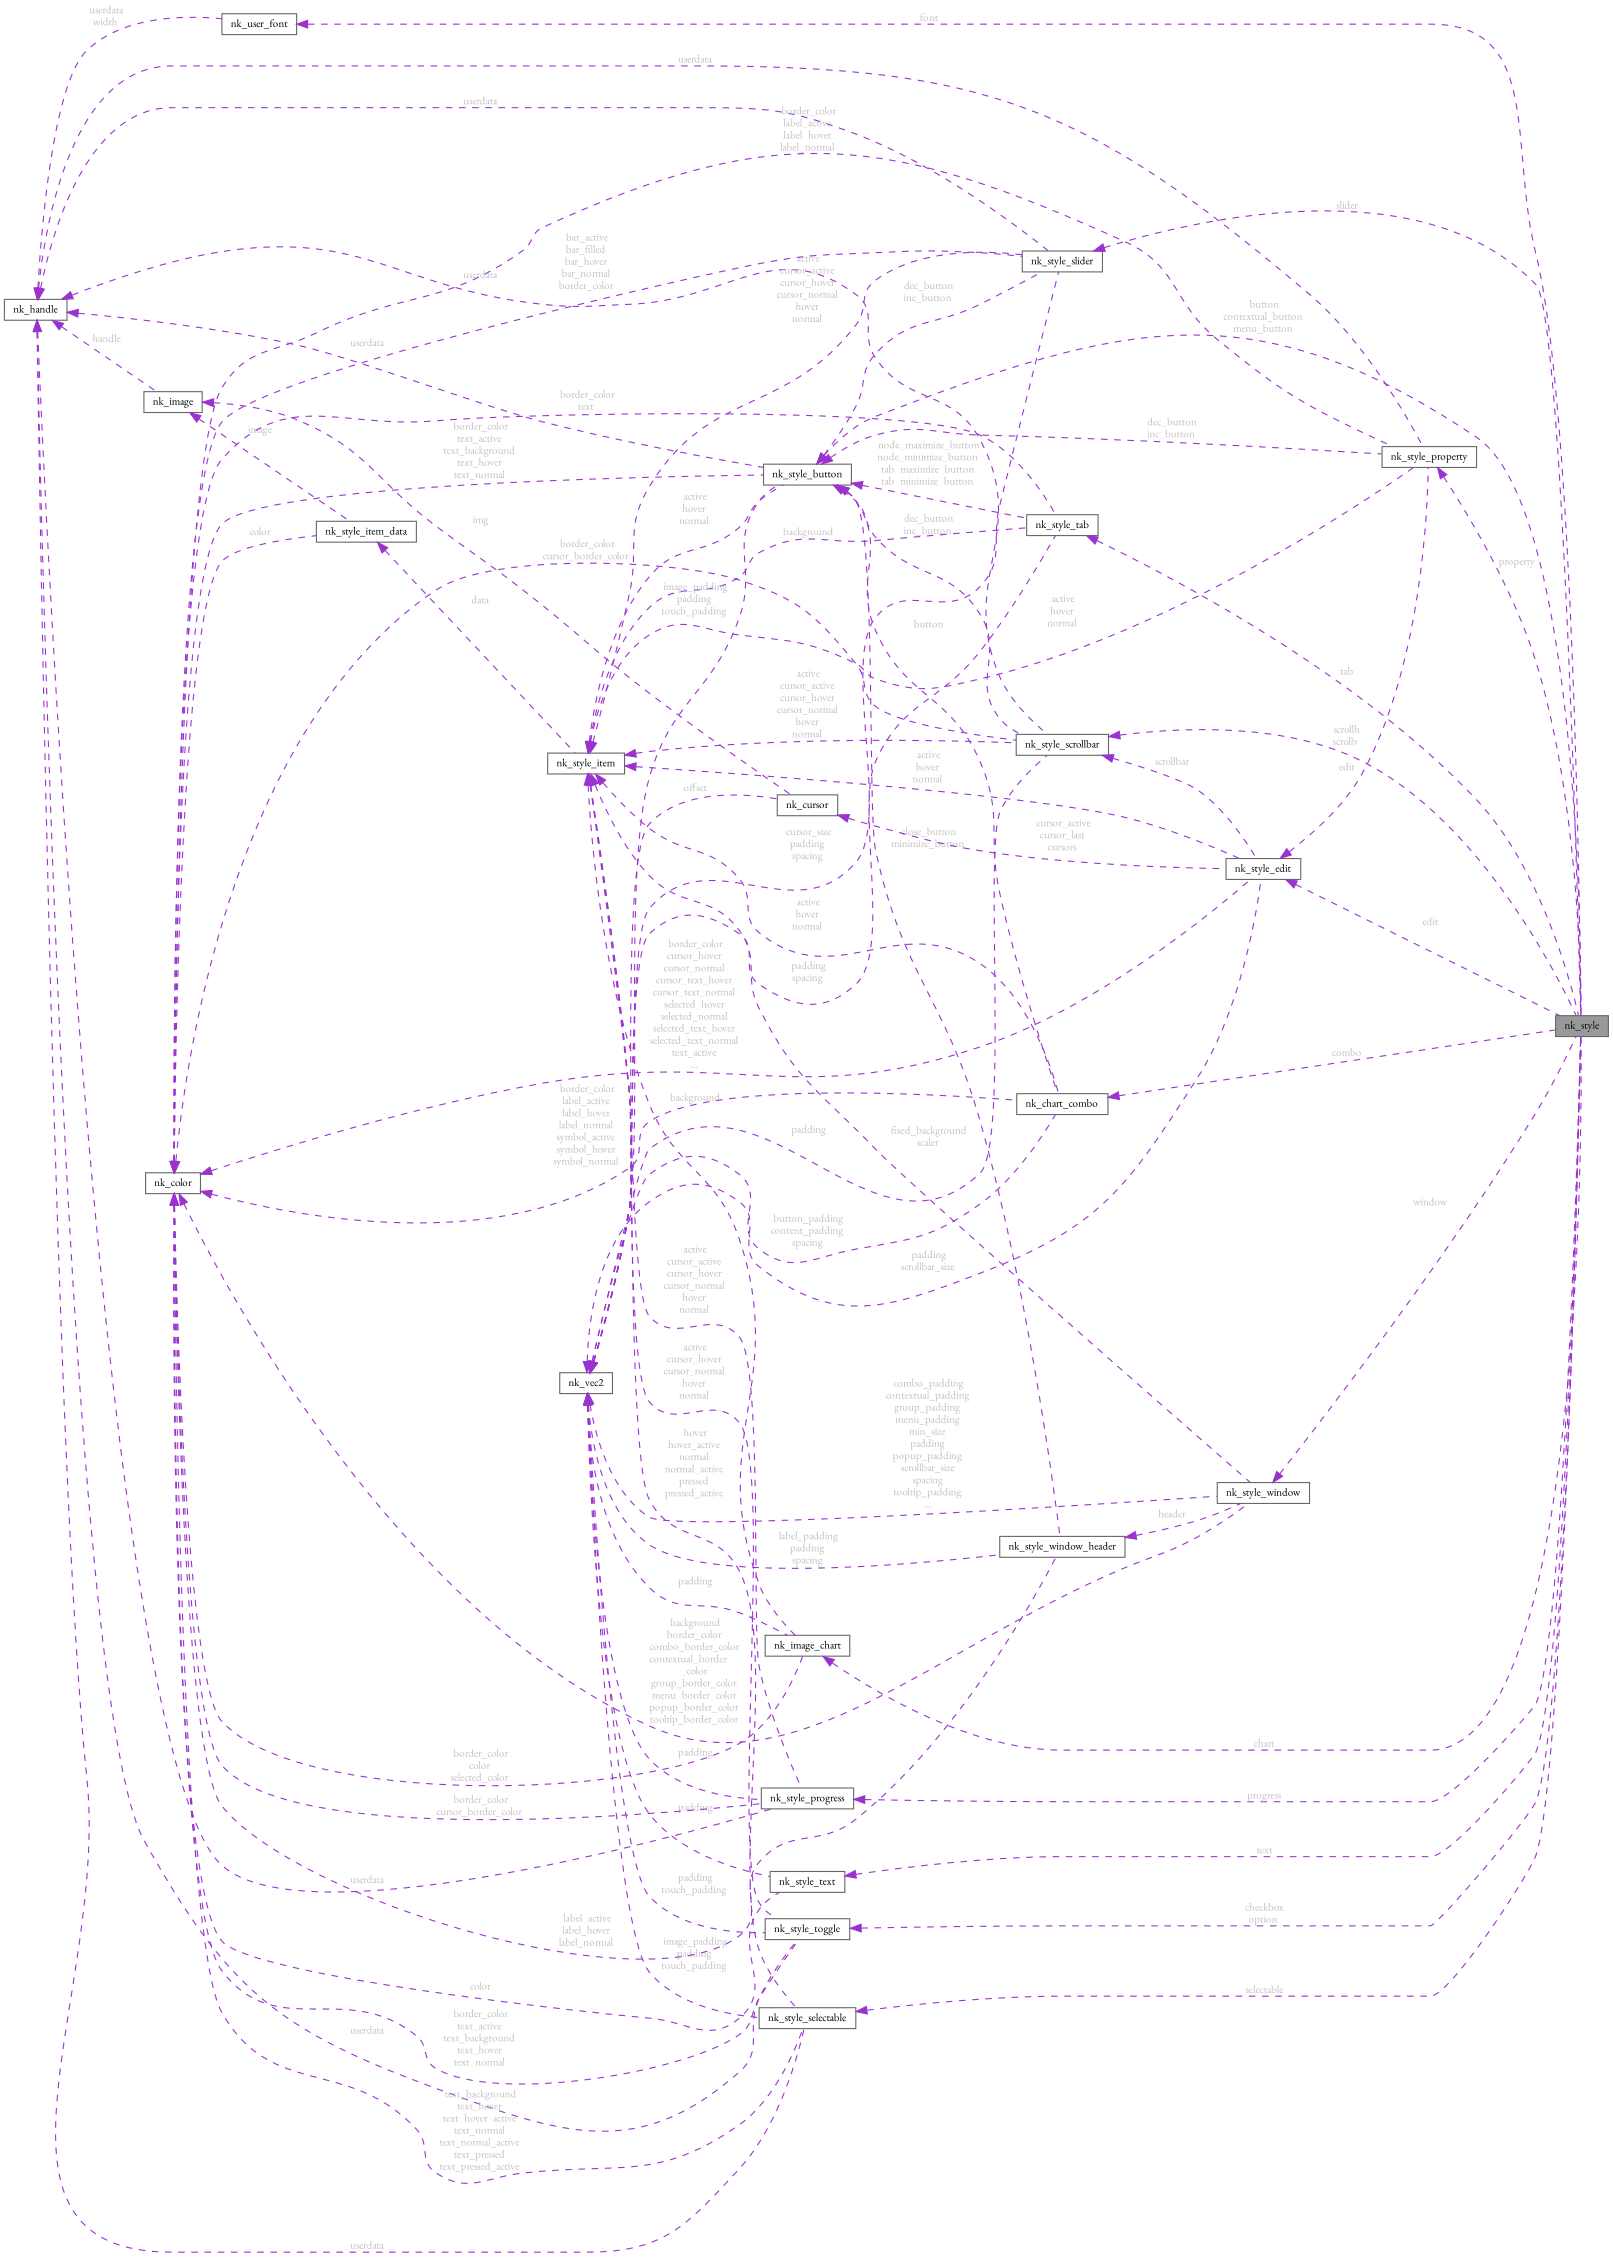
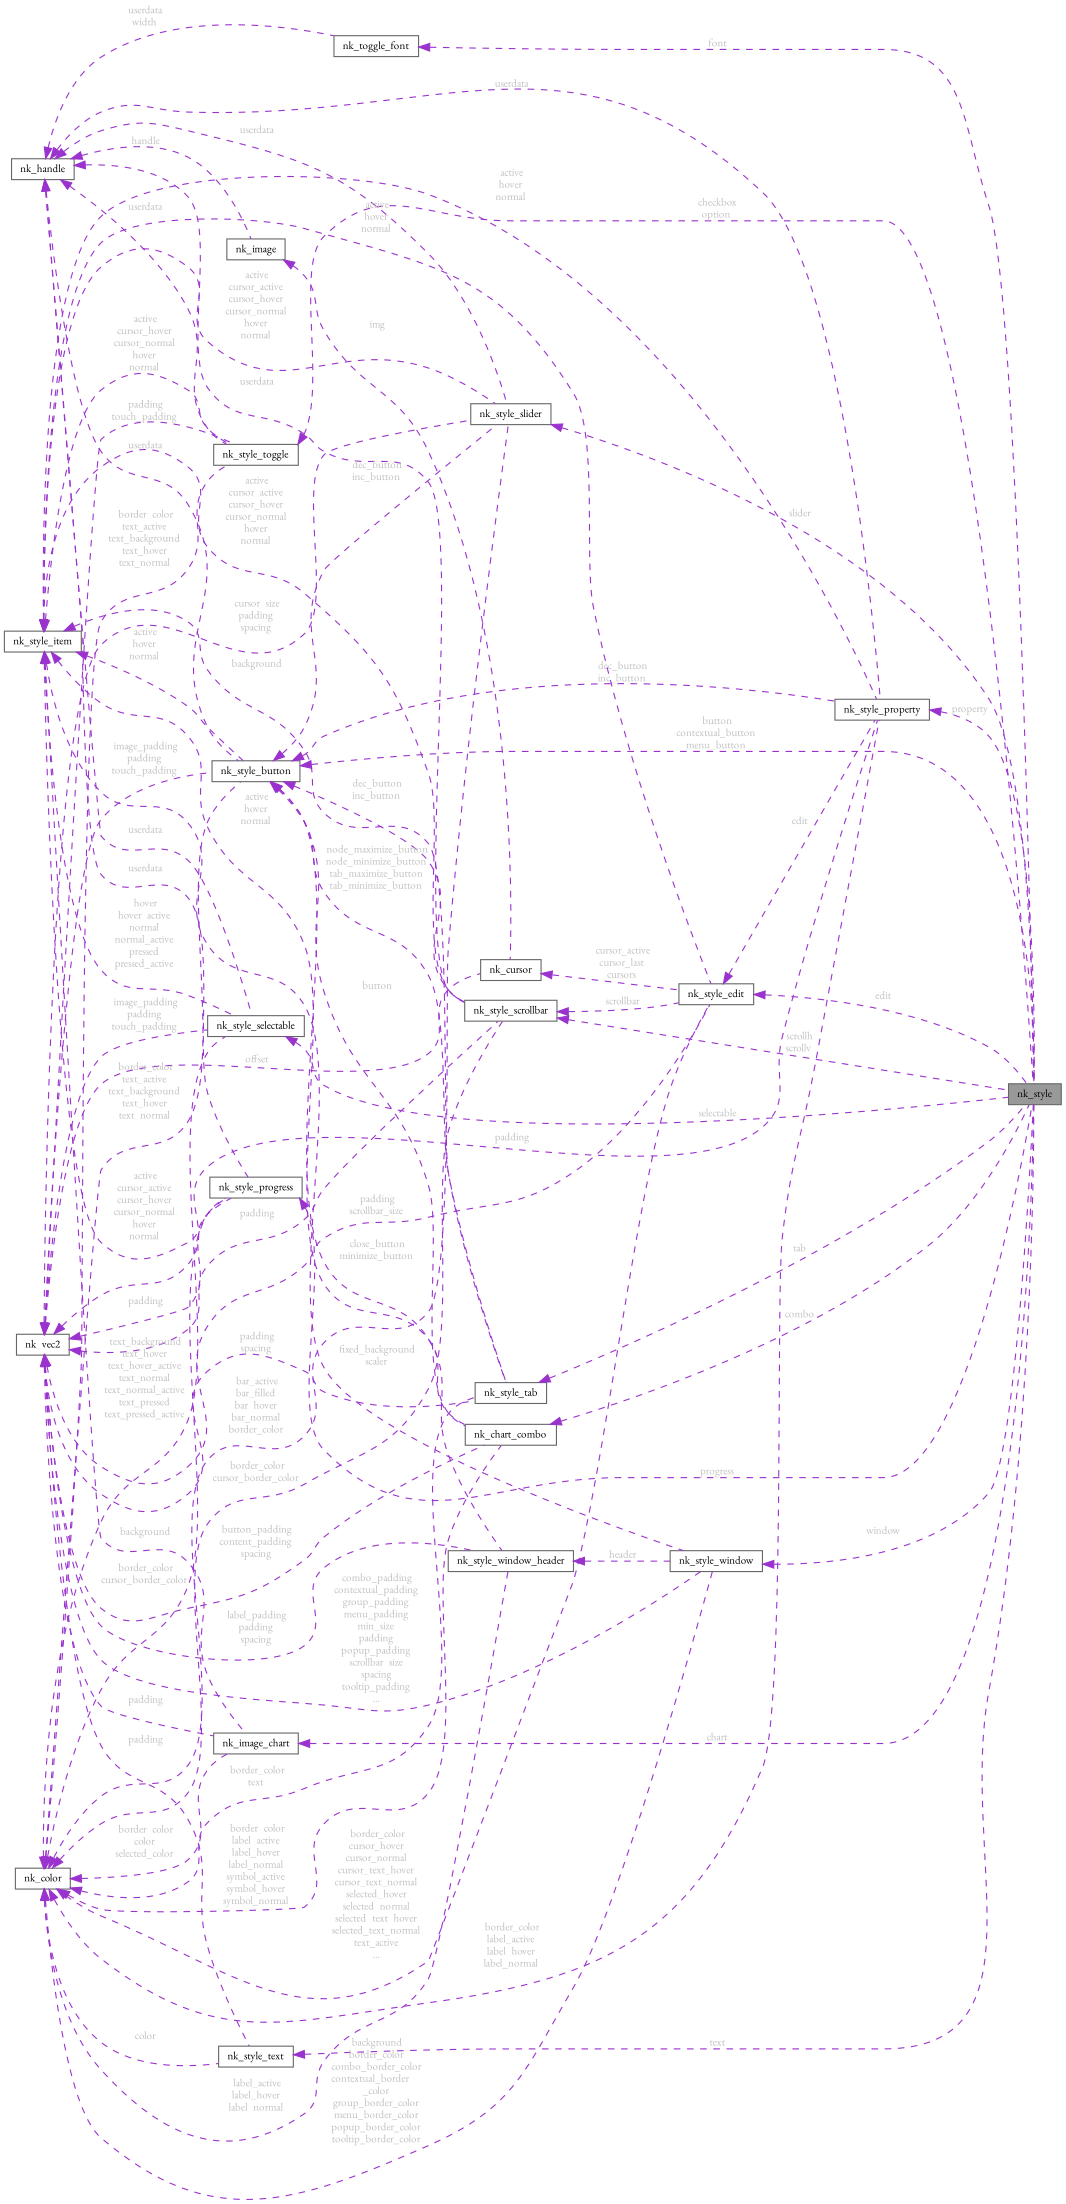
node "nk_user_font": label "nk_user_font" -> "nk_toggle_font"
node "nk_style_item_data": removed
edge "nk_style_property" -> "nk_vec2": added, label "padding"
